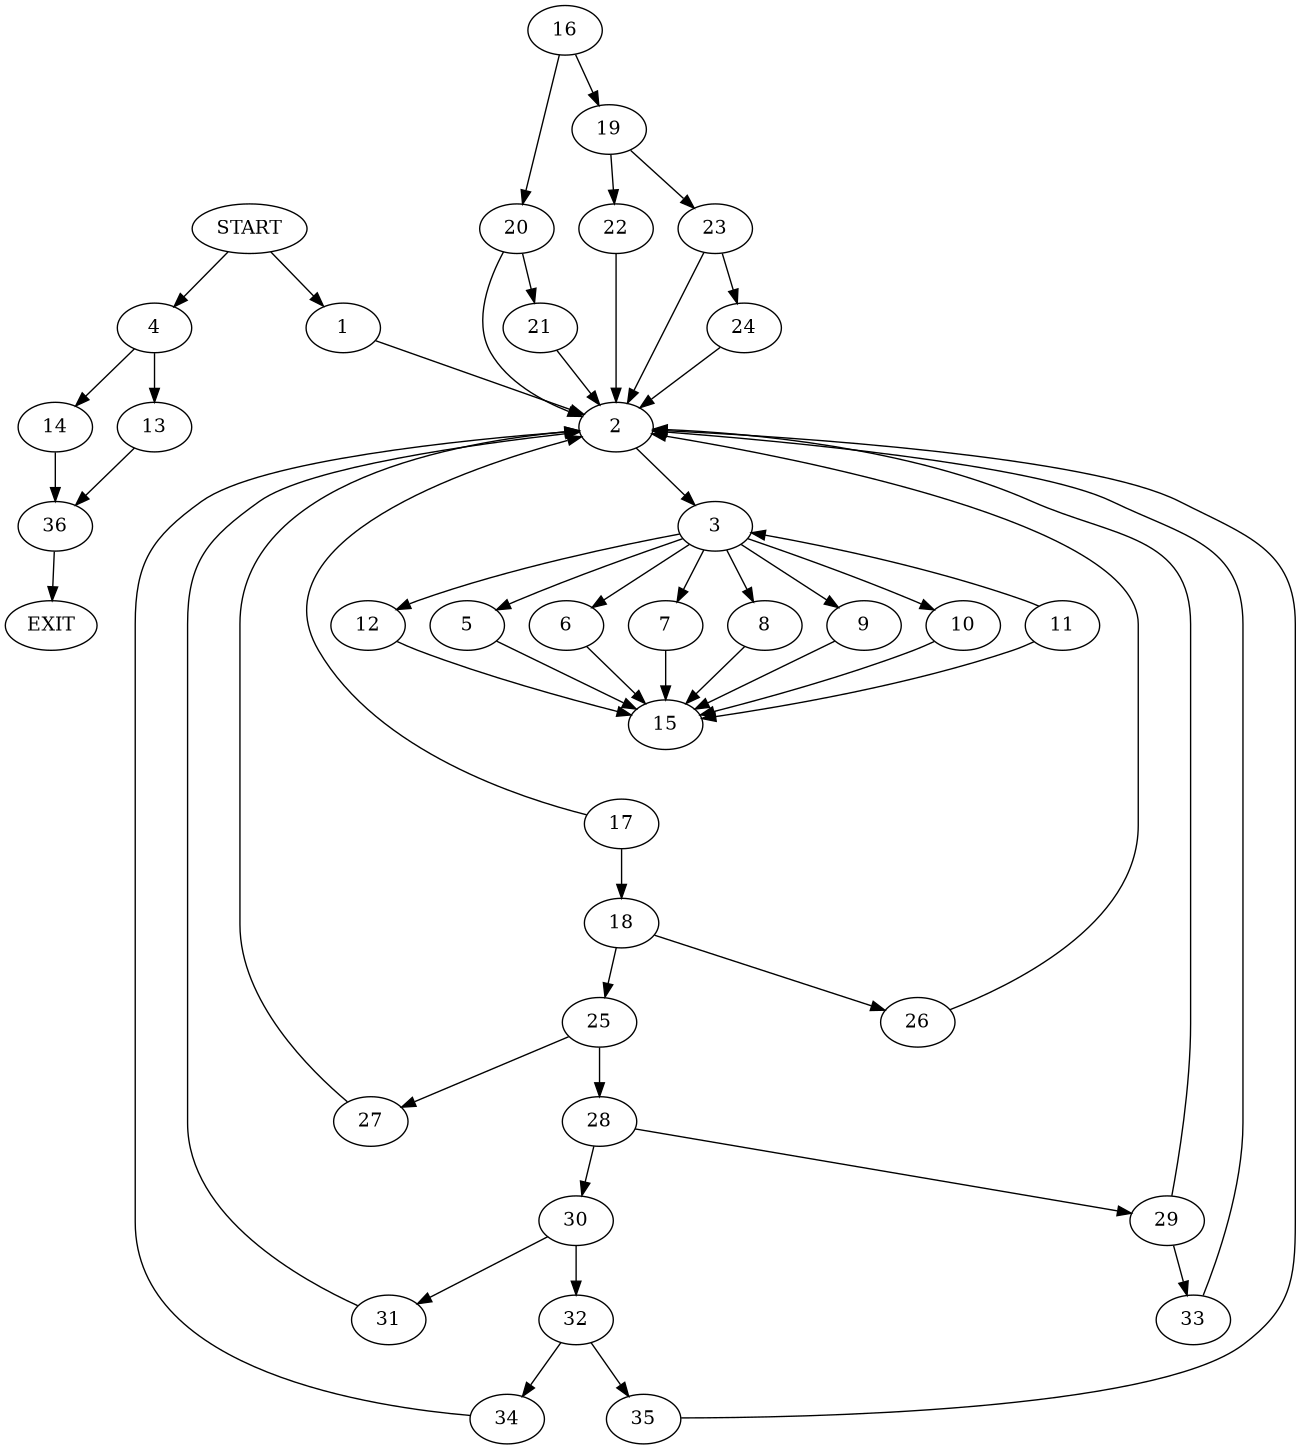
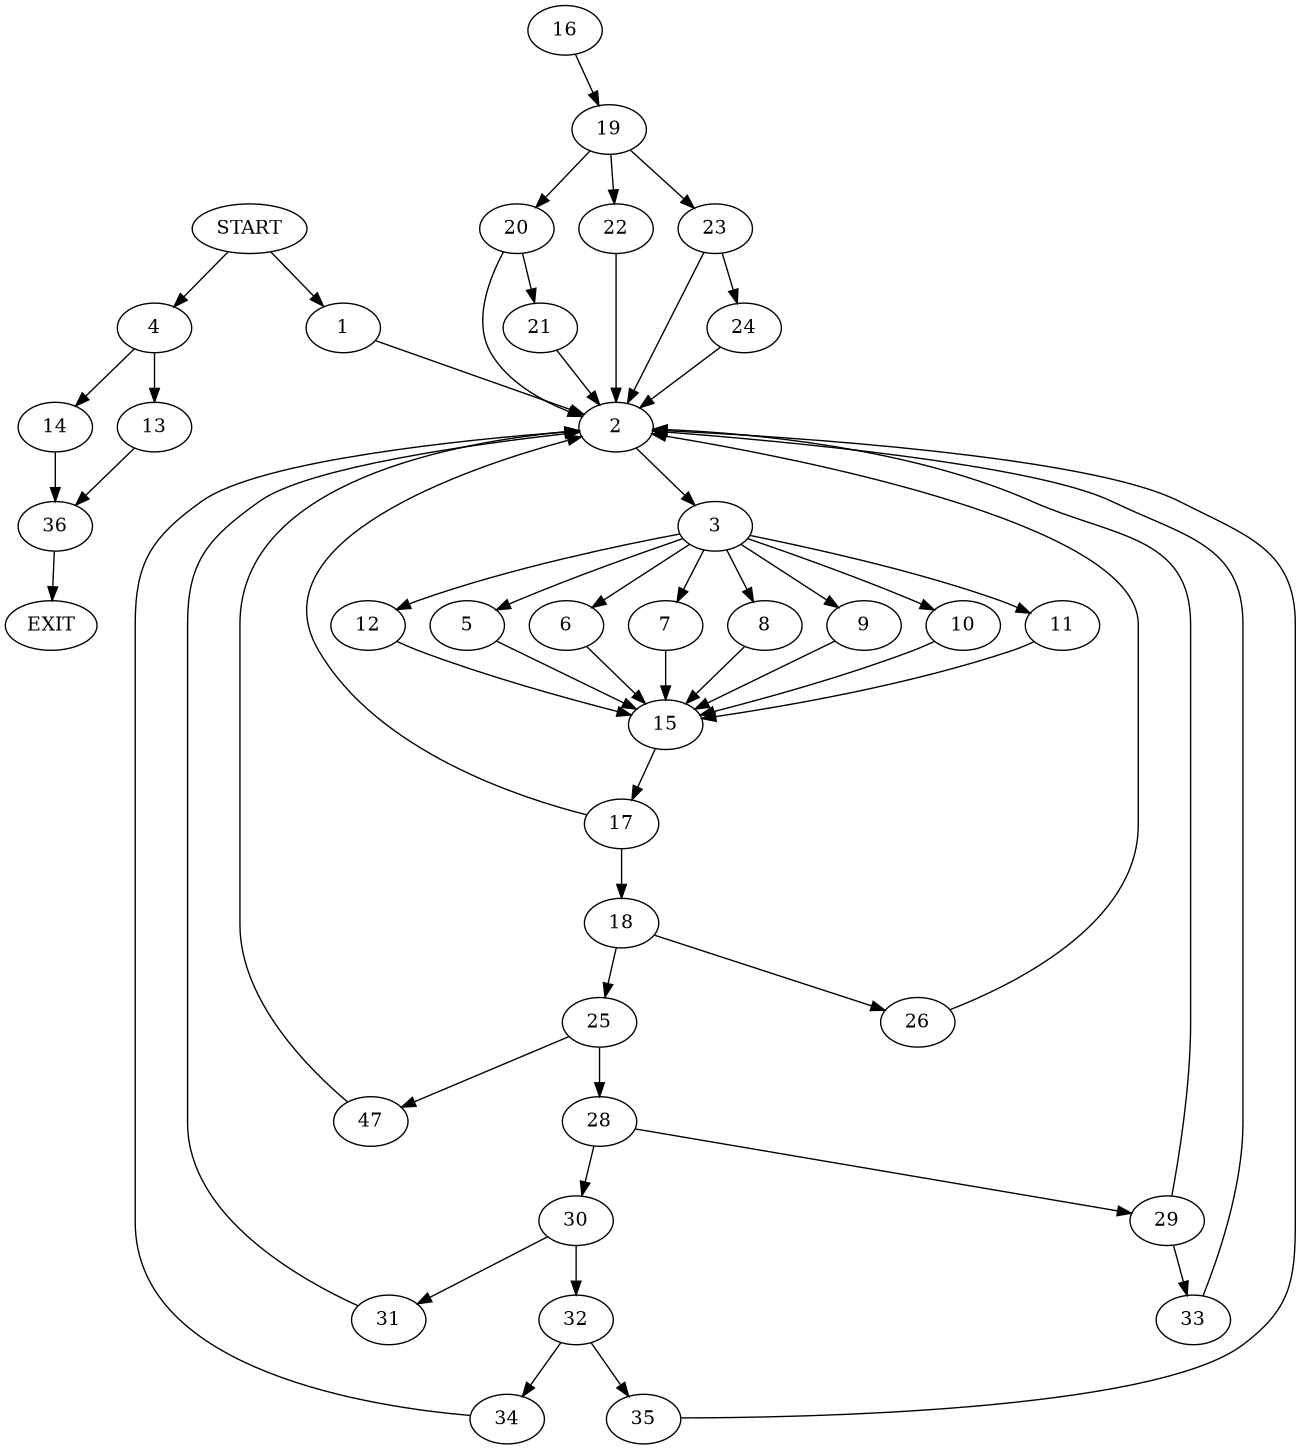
edge "16" -> "20": now "19" -> "20"
edge "11" -> "3": reversed
edge "15" -> "17": added
node "27": label "27" -> "47"
